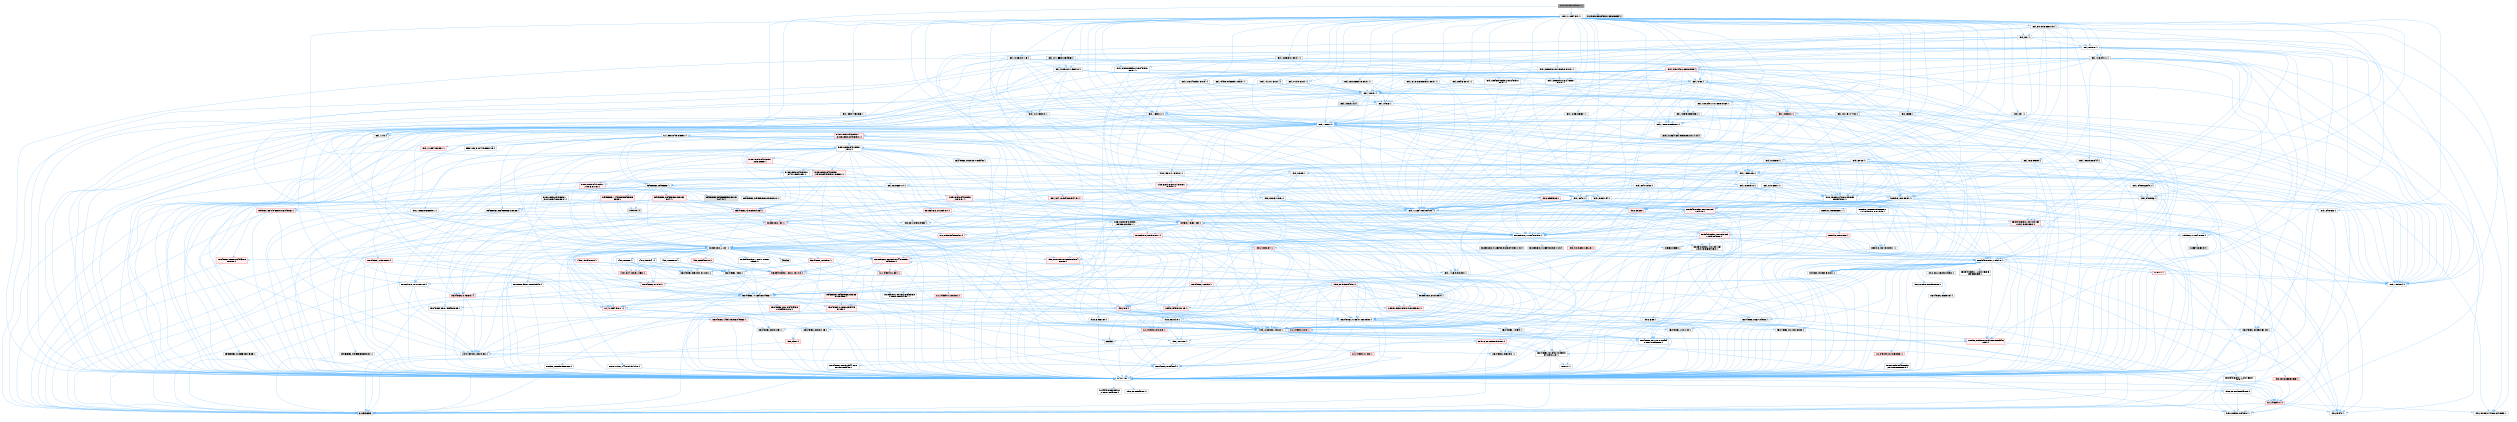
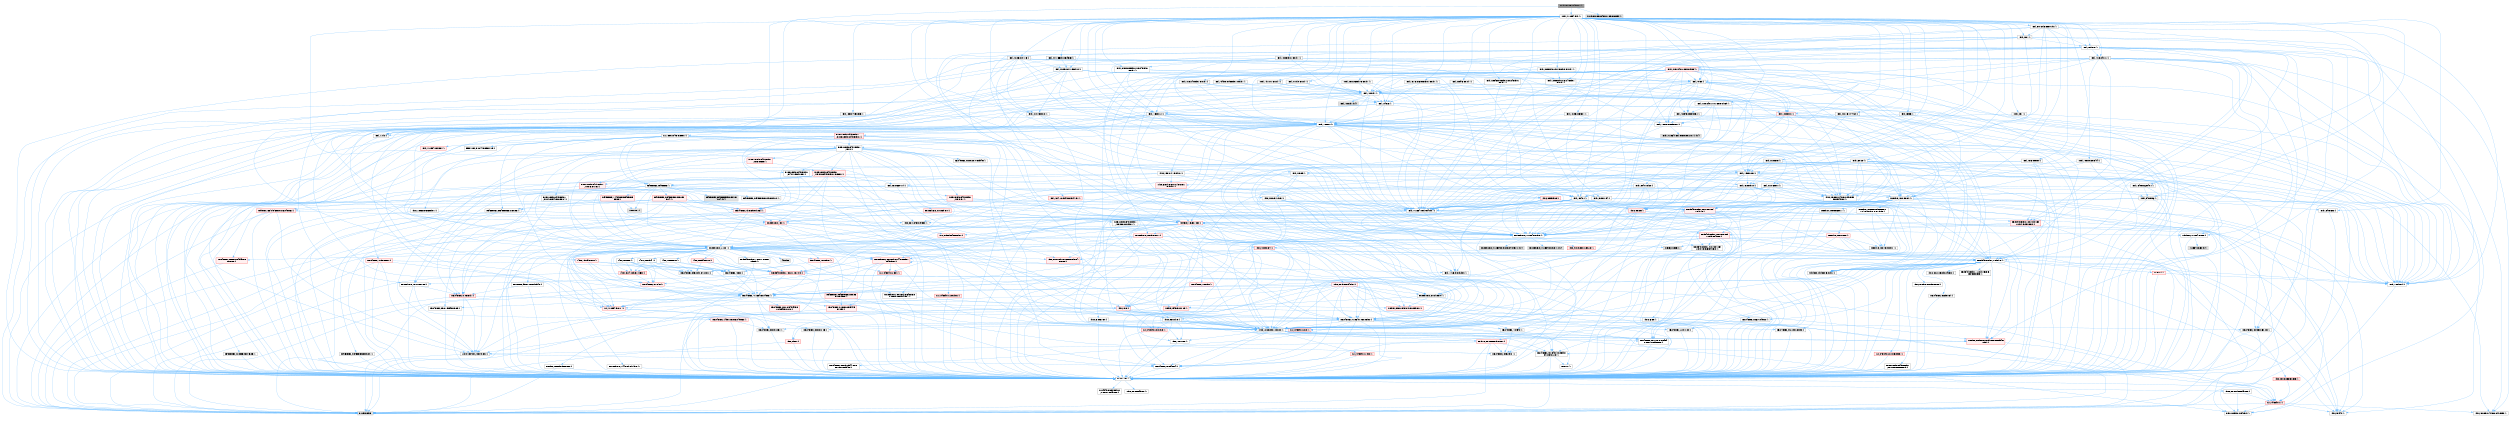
node "atomic": removed
node "FrameNumber/AllowShrinking.h": label "FrameNumber/AllowShrinking.h" -> "Containers/AllowShrinking.h"
node "Serialization/ArchiveCook Data.h": removed
